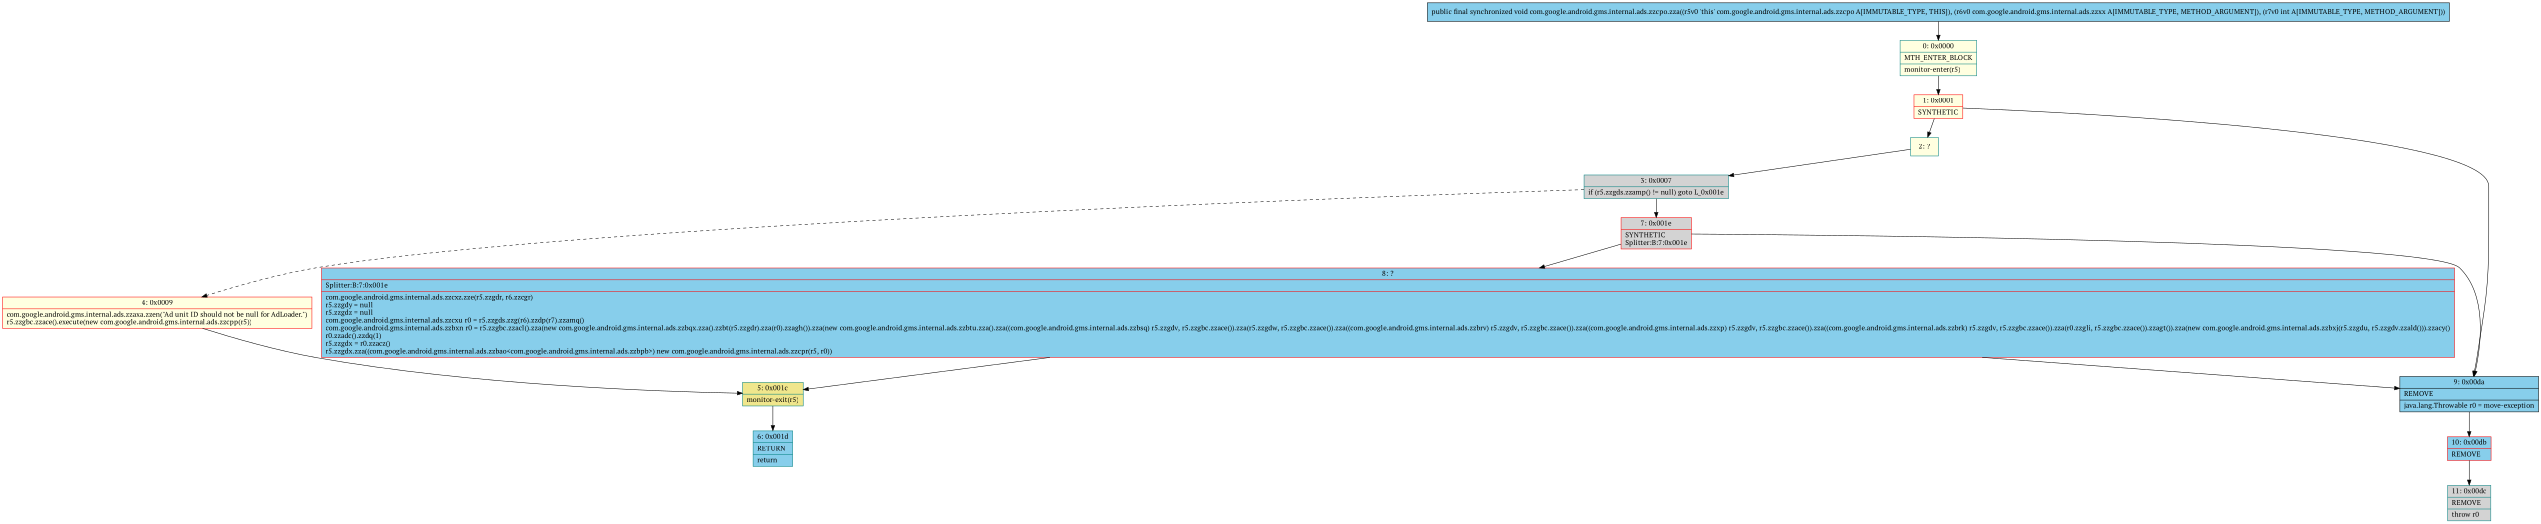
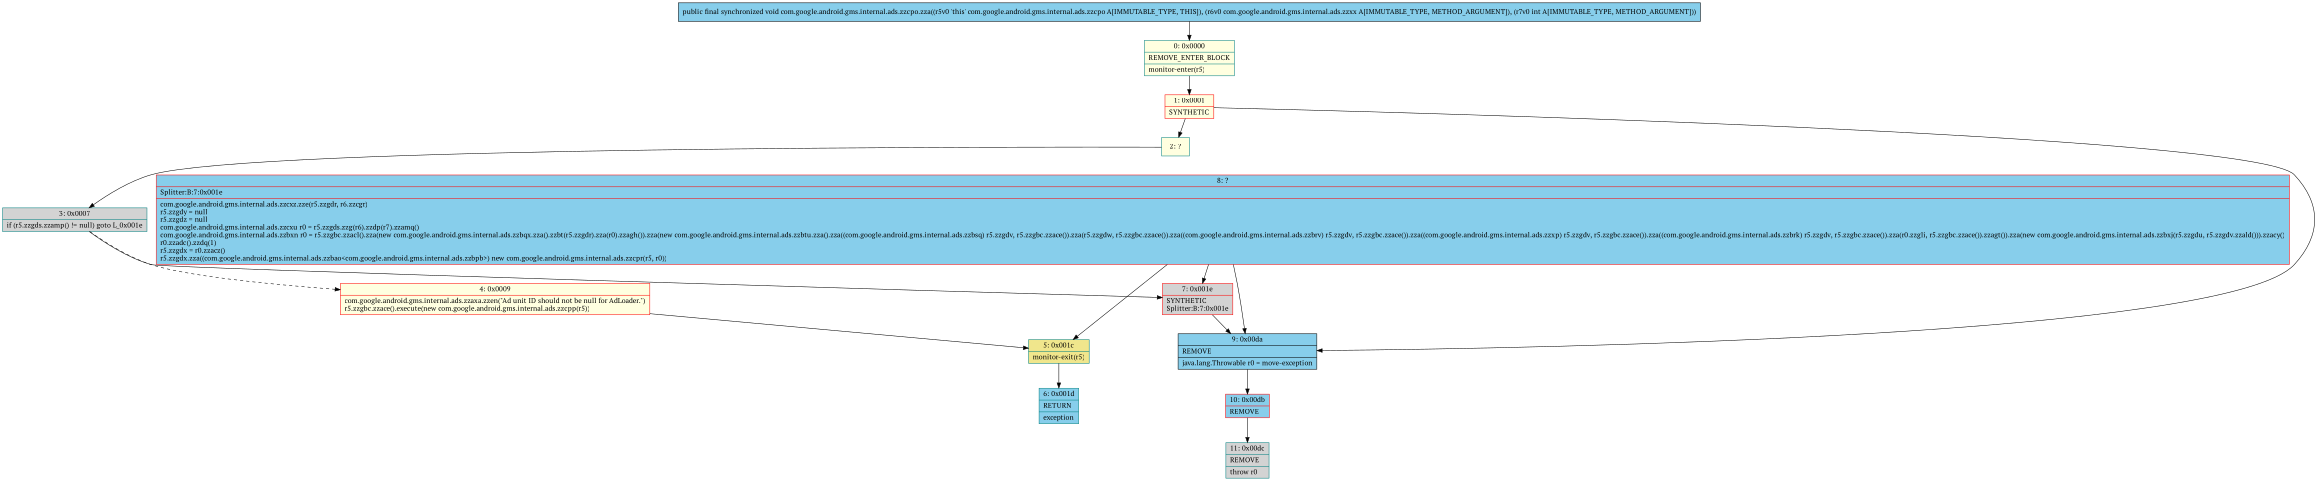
node "0: 0x0000": text "MTH_ENTER_BLOCK" -> "REMOVE_ENTER_BLOCK"
edge "7: 0x001e" -> "8: ?": reversed
node "6: 0x001d": text "return" -> "exception"
